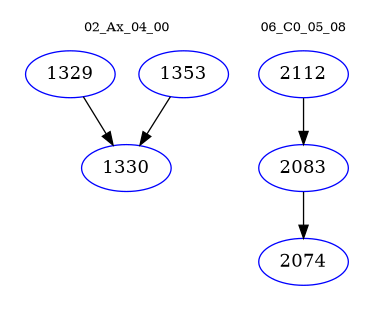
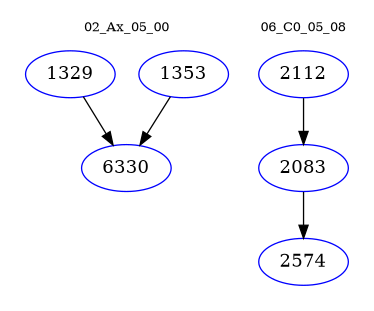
cluster "02_Ax_04_00": label "02_Ax_04_00" -> "02_Ax_05_00"
node "1330": label "1330" -> "6330"
node "2074": label "2074" -> "2574"
